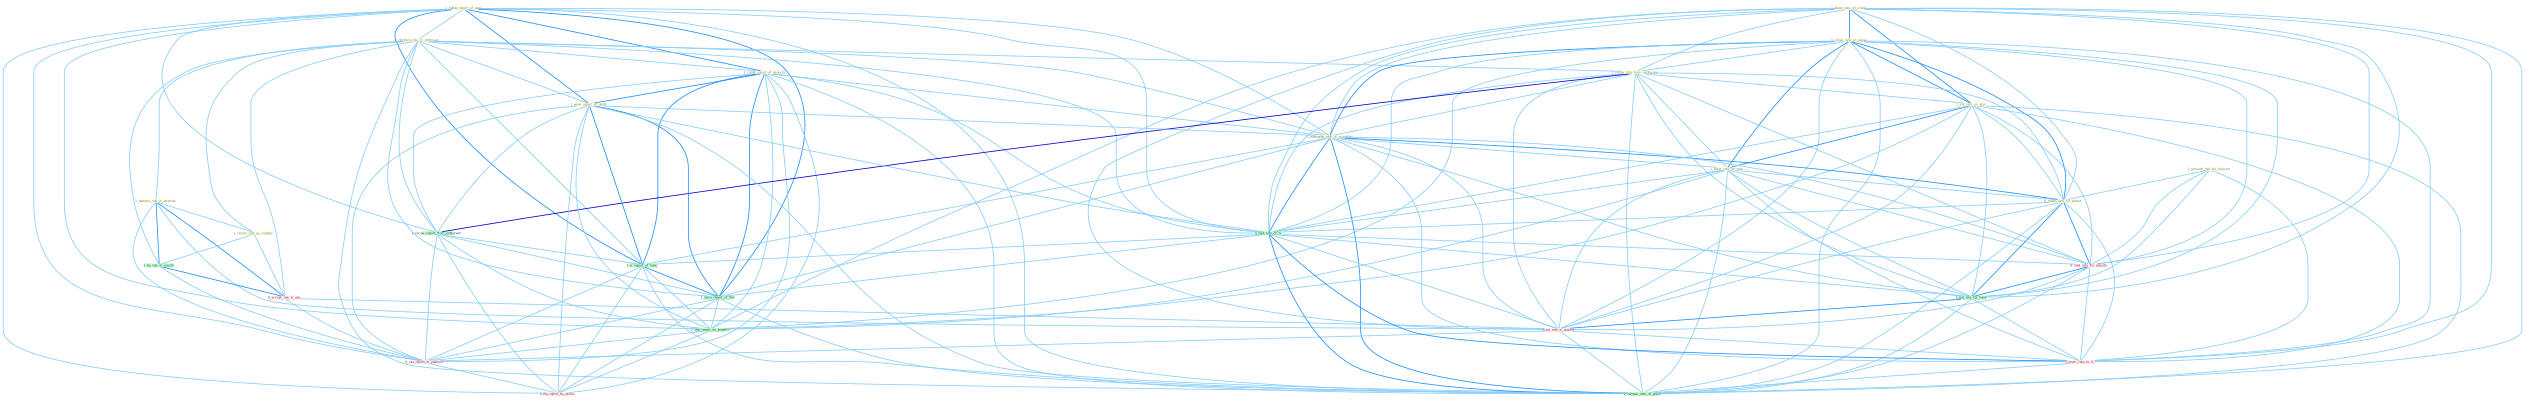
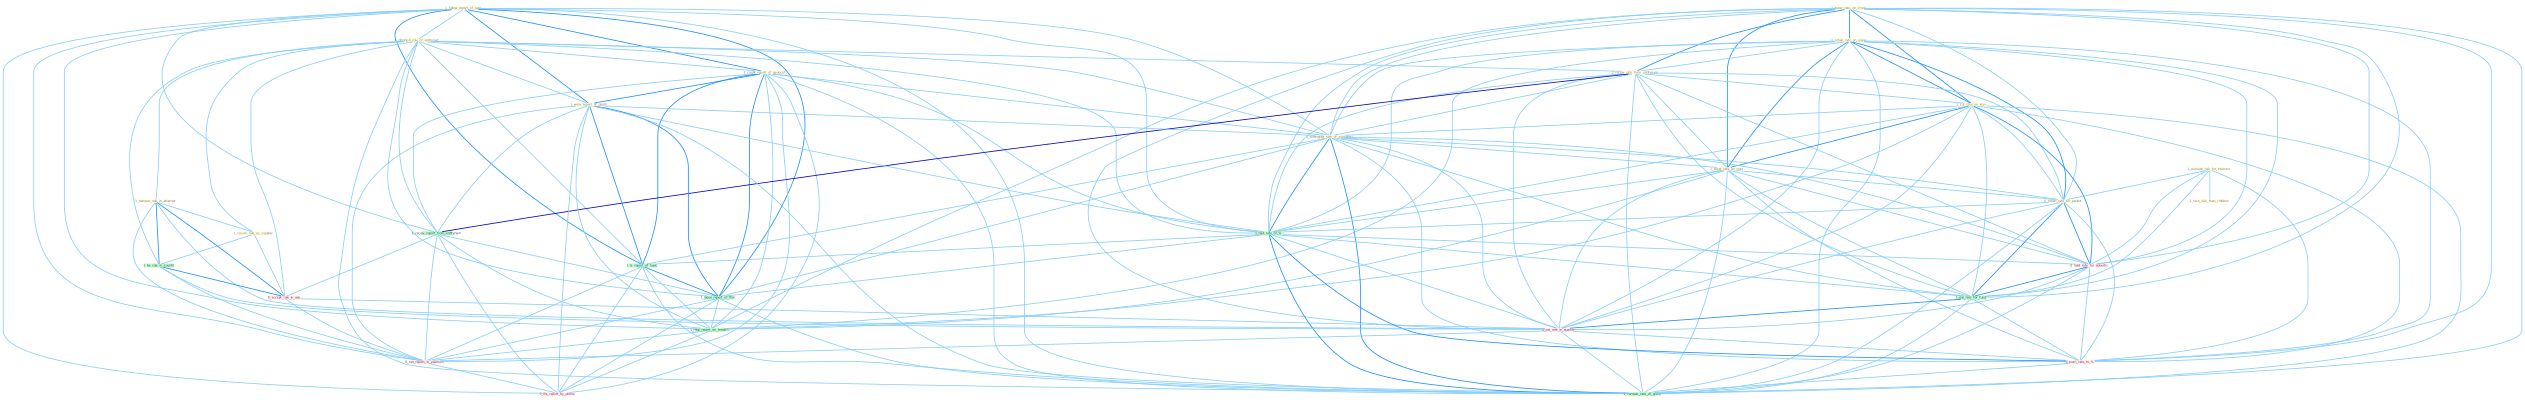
edge "1_lower_rate_on_stock" -- "0_receiv_rate_from_entitynam": color #87cefa -> #1e90ff
edge "1_retain_rate_on_paper" -- "1_downgrad_rate_of_subsidiari": color #1e90ff -> #87cefa
edge "1_lower_rate_on_stock" -- "1_reset_rate_on_note": added
edge "1_cut_rate_on_loan" -- "1_downgrad_rate_of_subsidiari": added
edge "1_cut_rate_on_loan" -- "0_hold_rate_for_advertis": color #87cefa -> #1e90ff
edge "1_downgrad_rate_of_subsidiari" -- "0_retain_rate_for_period": color #1e90ff -> #87cefa
node "1_face_risk_than_children": added
edge "1_receiv_report_from_entitynam" -- "1_is_report_of_topic": now "1_receiv_report_from_entitynam" -- "0_accept_role_in_wai"
edge "1_ha_role_in_countri" -- "0_pai_rate_in_quarter": added
